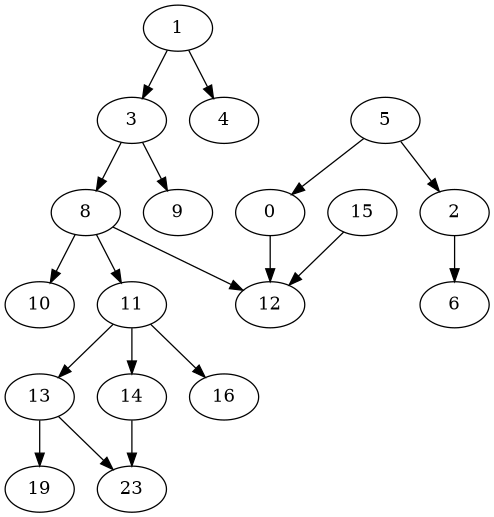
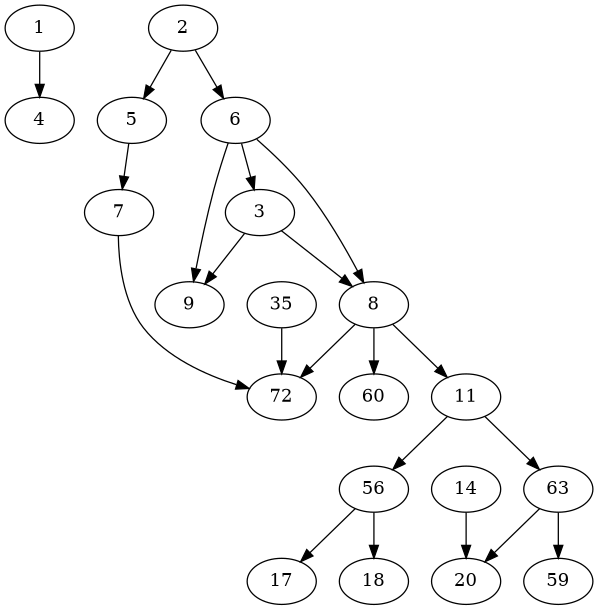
edge "1" -> "3": now "6" -> "3"
edge "5" -> "2": reversed
edge "6" -> "8": added
edge "6" -> "9": added
node "0": label "0" -> "7"
node "15": label "15" -> "35"
node "10": label "10" -> "60"
node "12": label "12" -> "72"
edge "11" -> "14": removed
node "13": label "13" -> "63"
node "16": label "16" -> "56"
node "19": label "19" -> "59"
node "23": label "23" -> "20"
node "17": added
node "18": added
